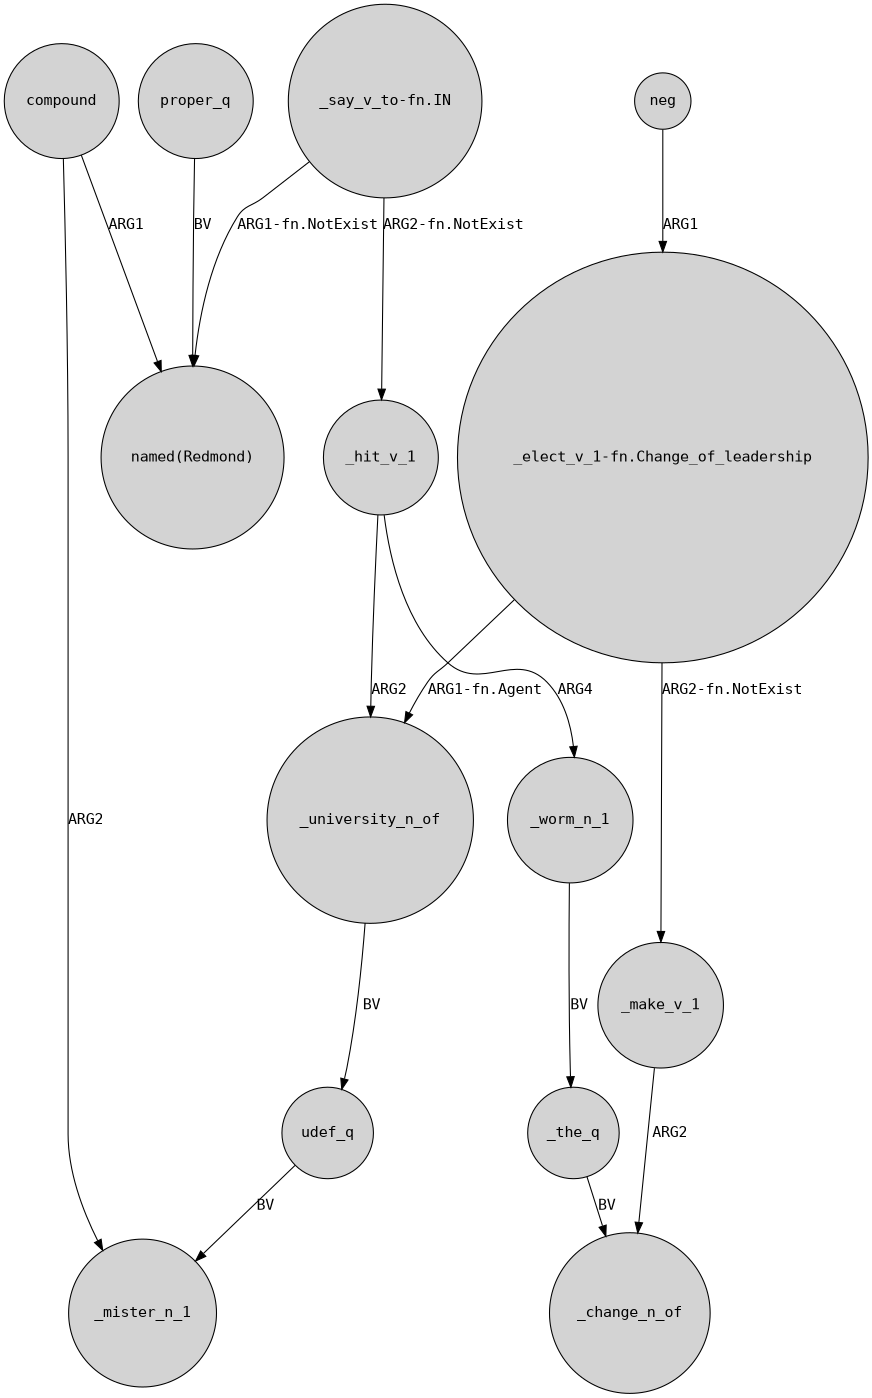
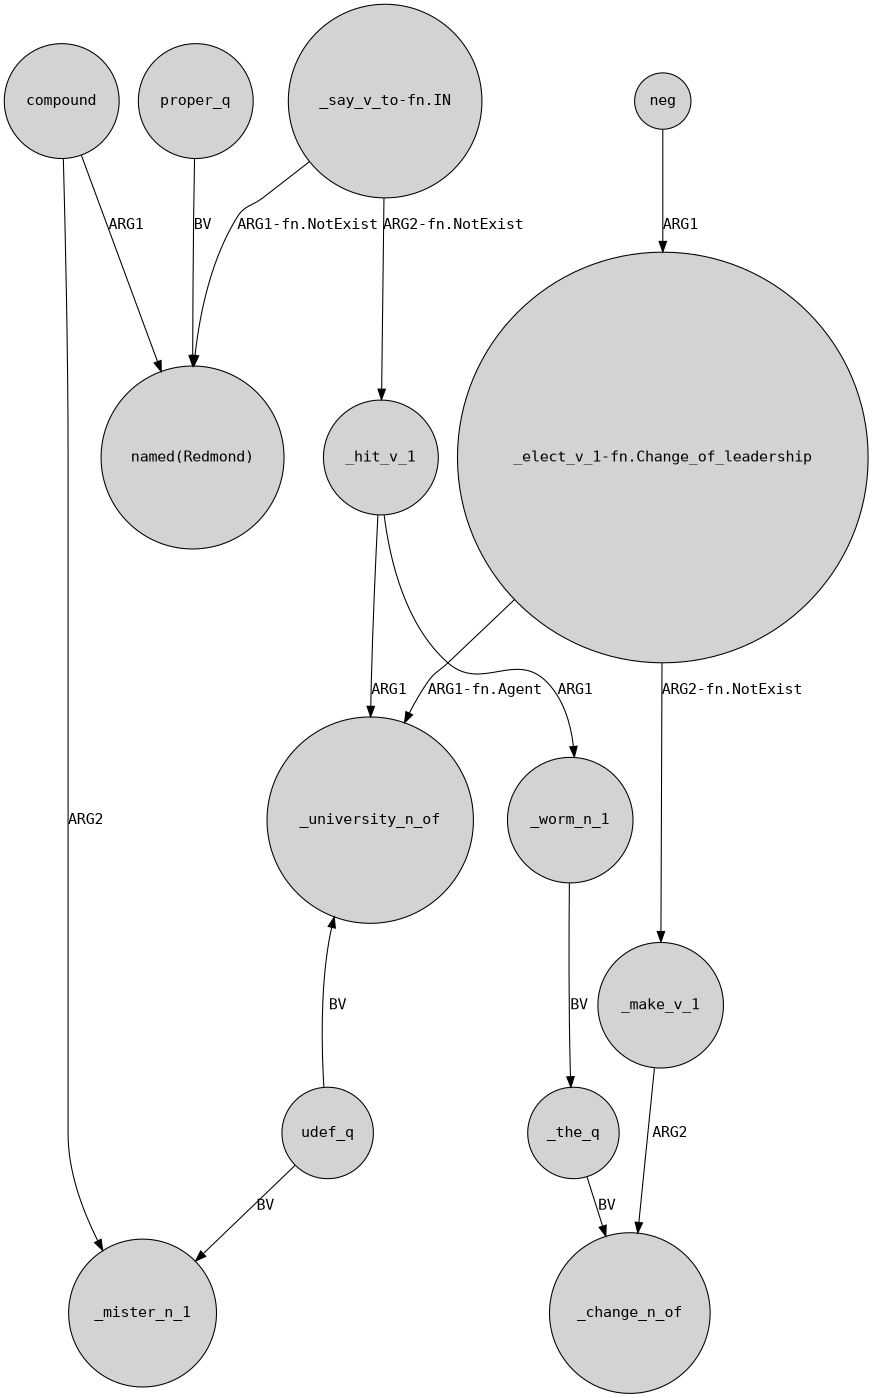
edge "_hit_v_1" -> "_university_n_of": label "ARG2" -> "ARG1"
edge "_hit_v_1" -> "_worm_n_1": label "ARG4" -> "ARG1"
edge "_university_n_of" -> "udef_q": reversed
